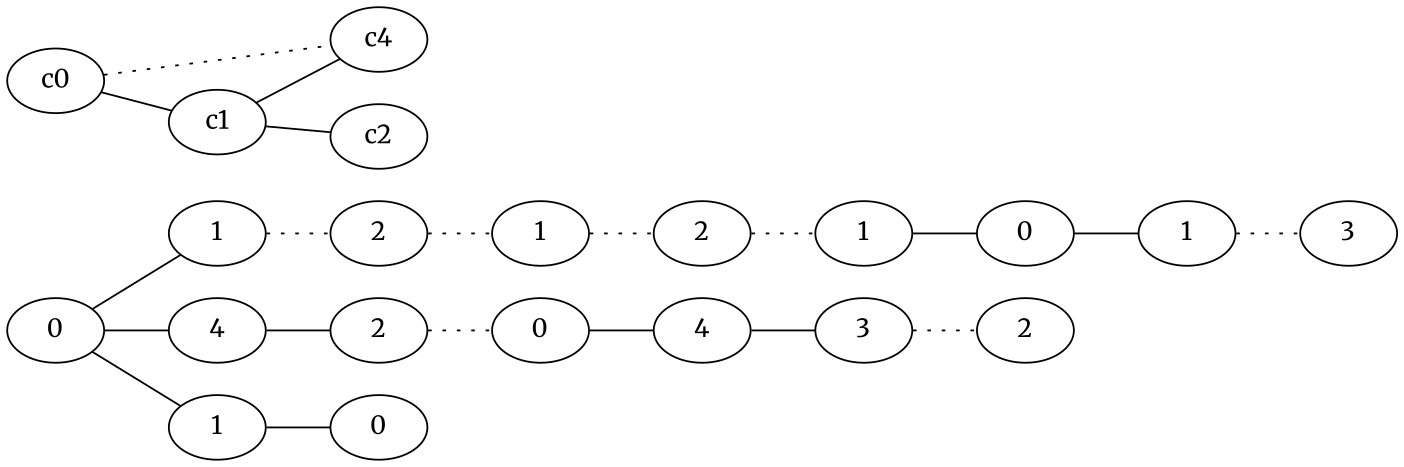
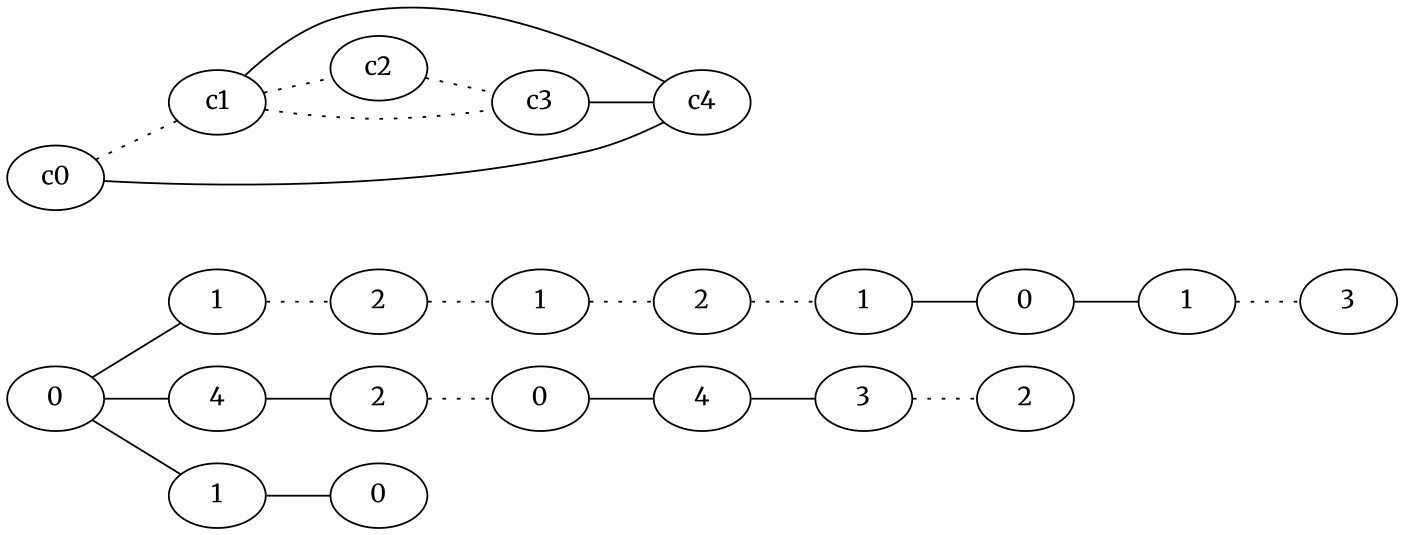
edge "c4" -- "c0": style dotted -> solid
edge "c0" -- "c1": style solid -> dotted
node "c3": added
edge "c1" -- "c2": style solid -> dotted
